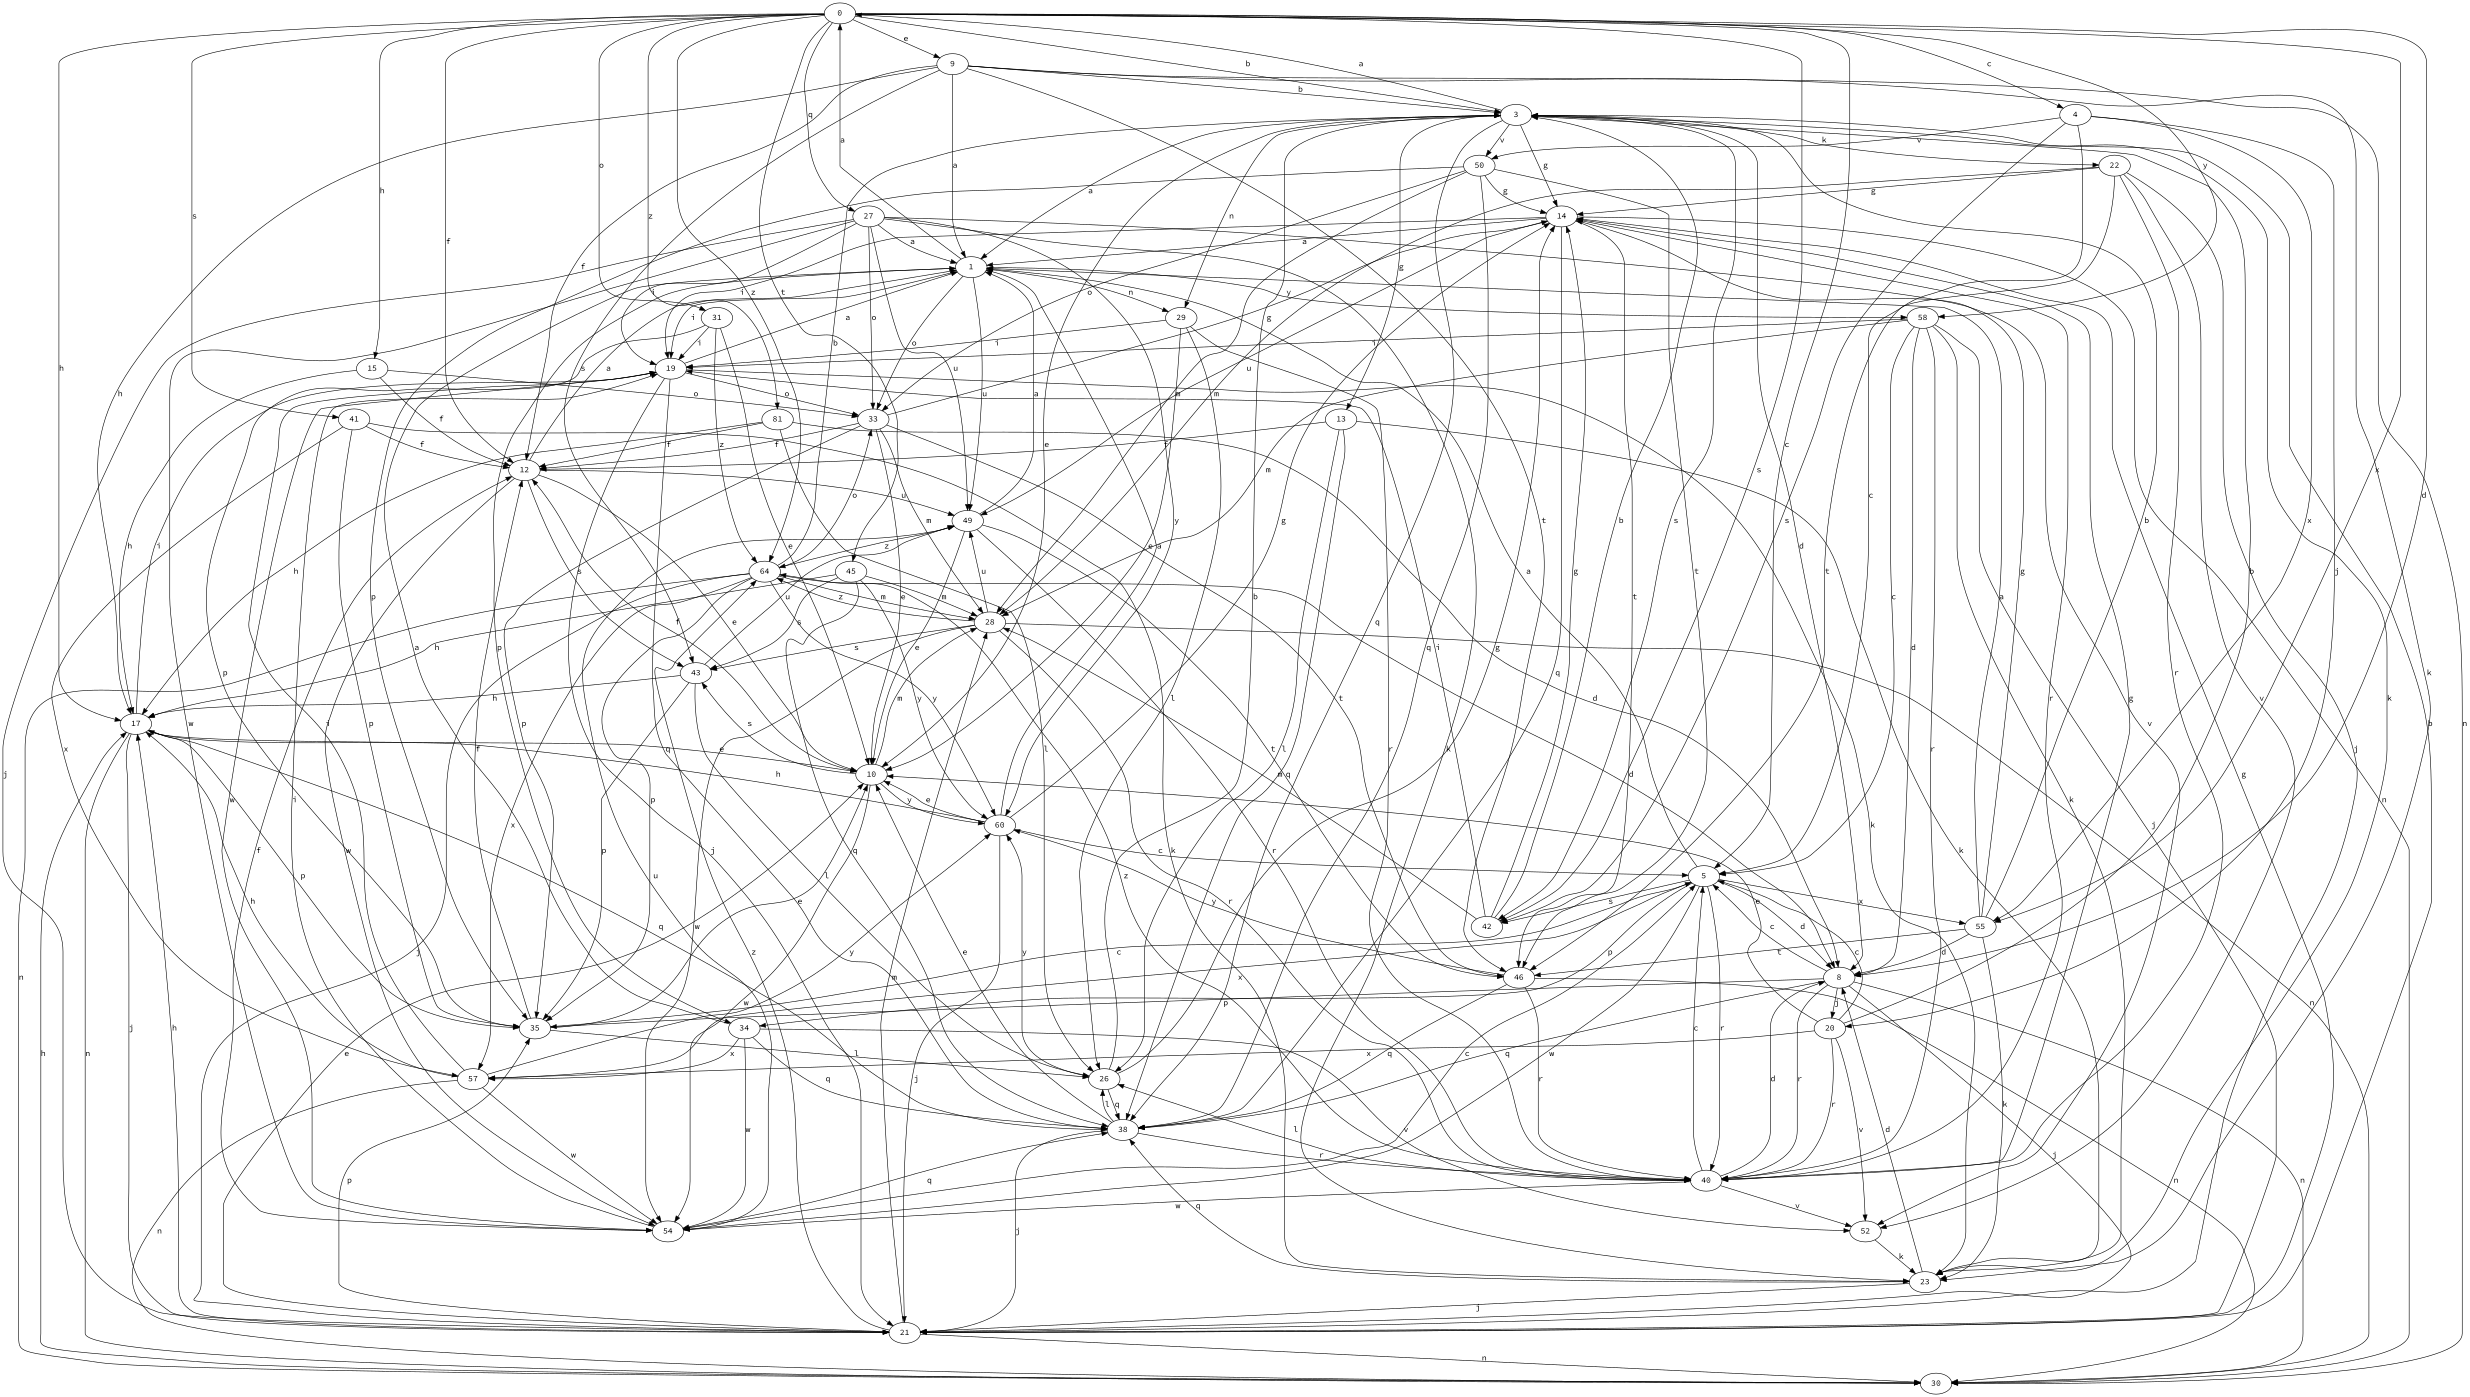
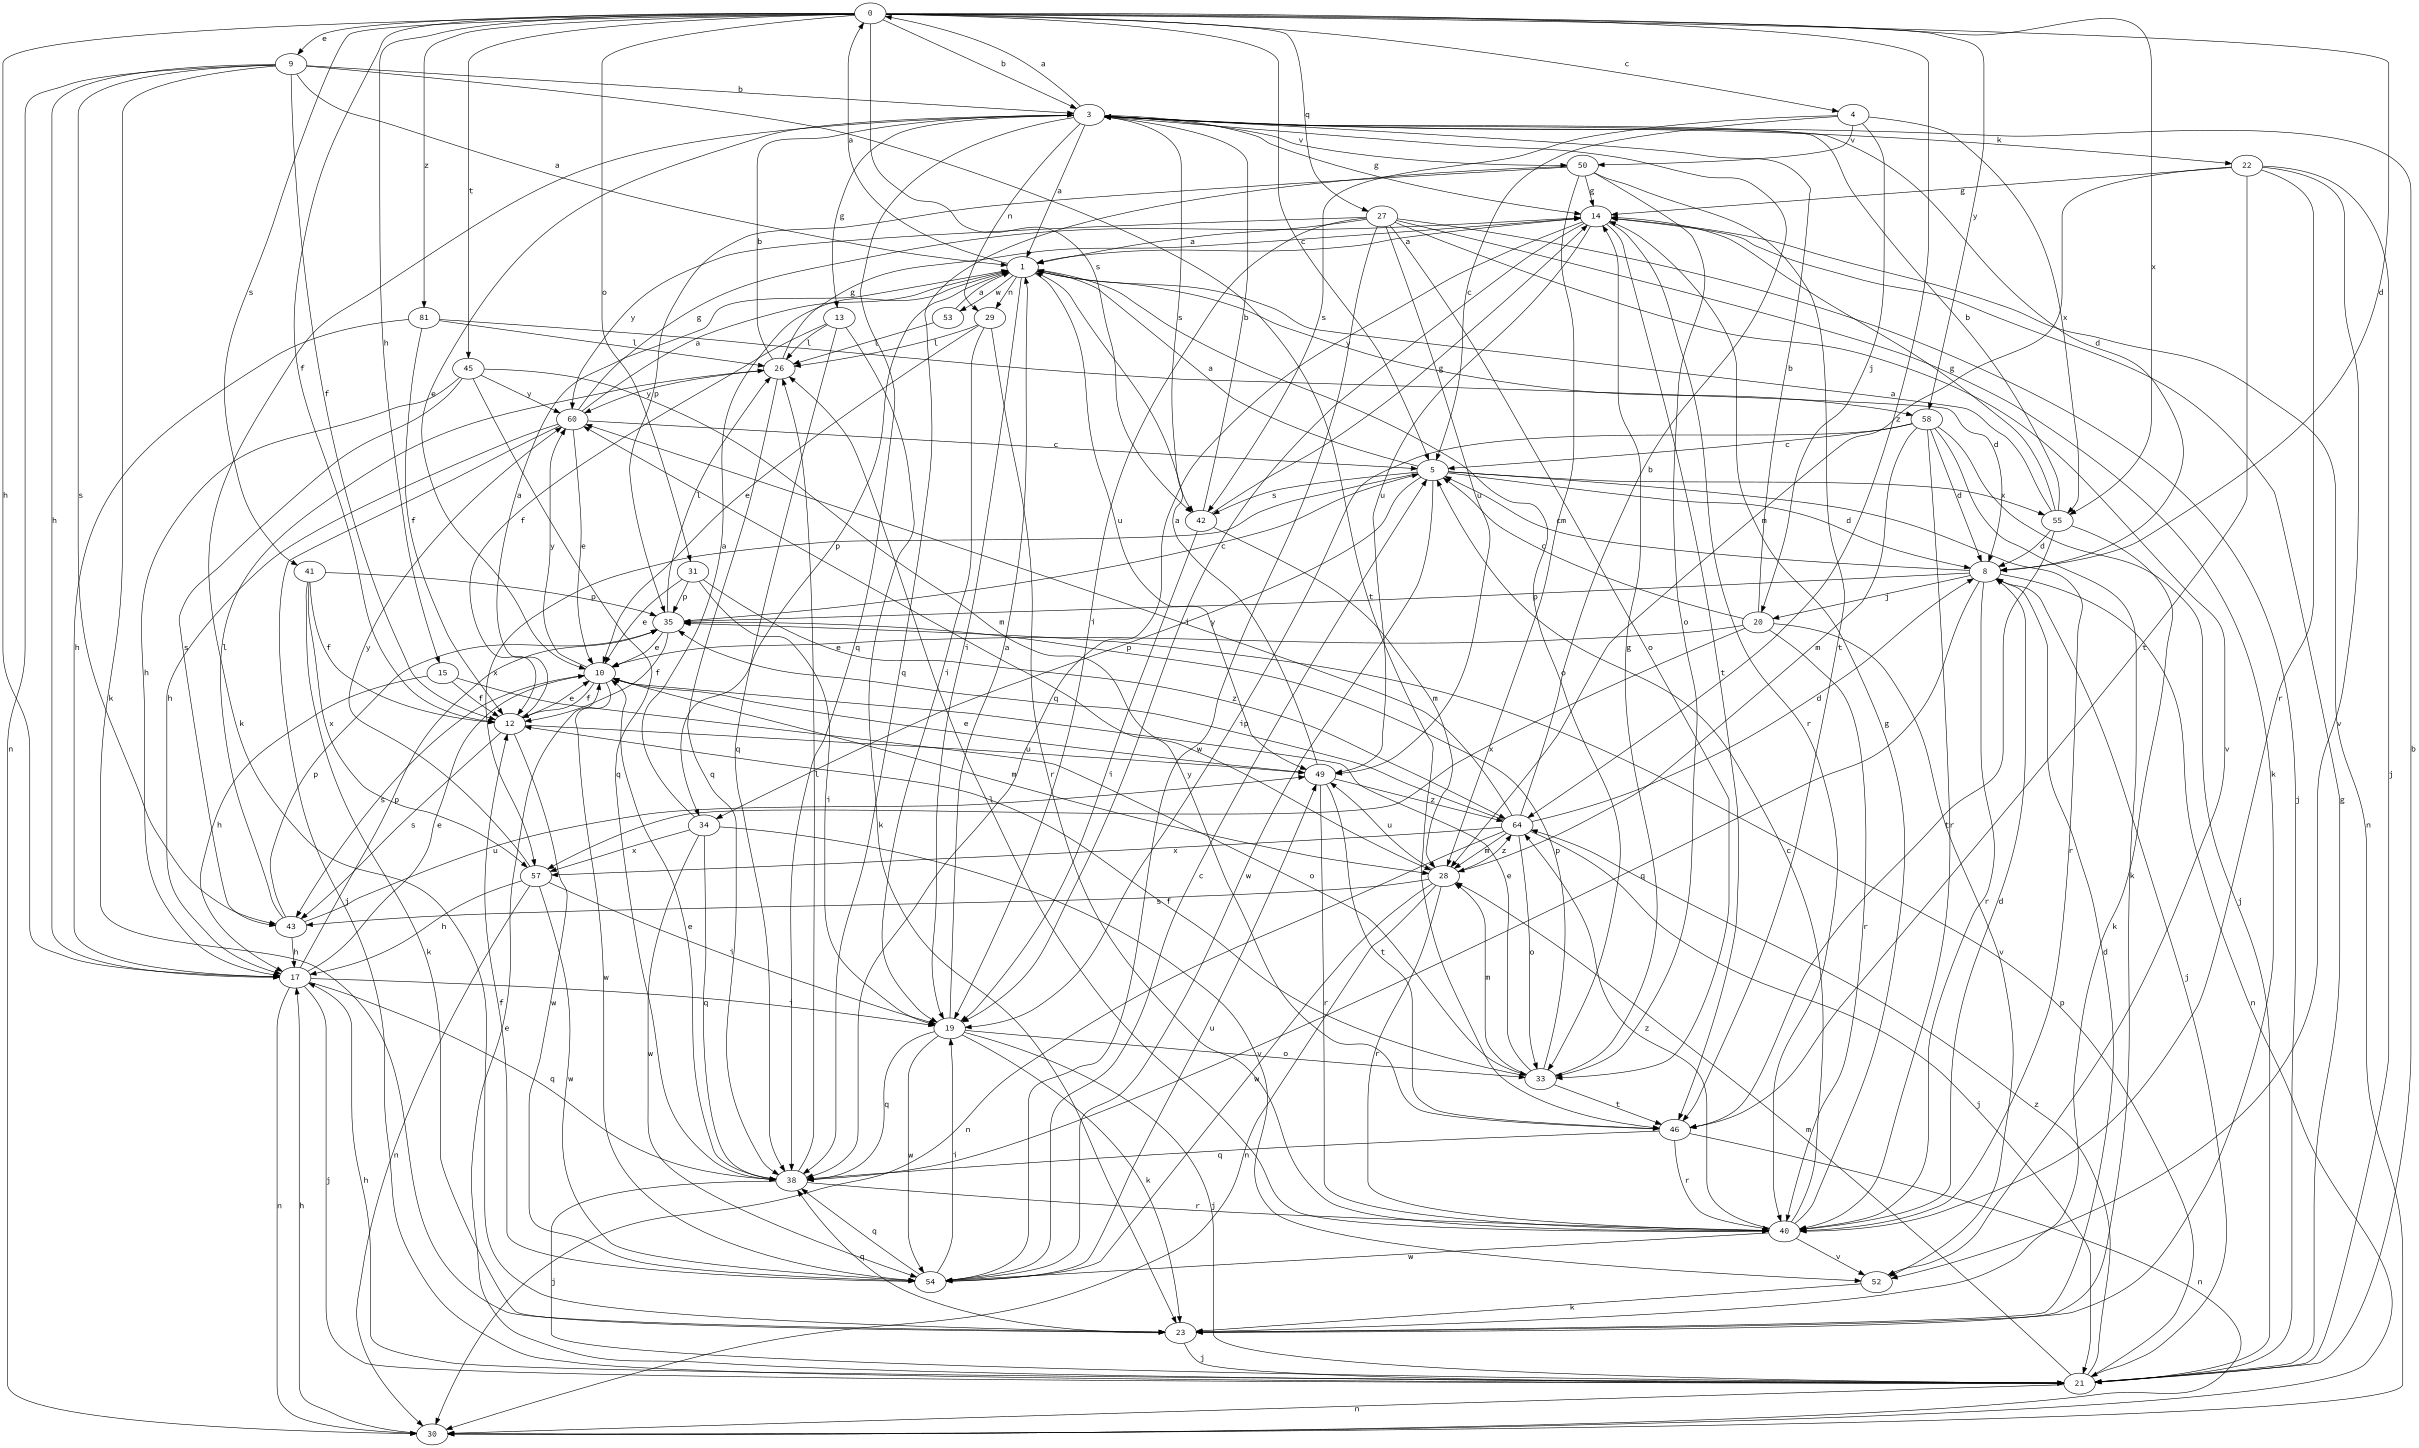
node "53": added
